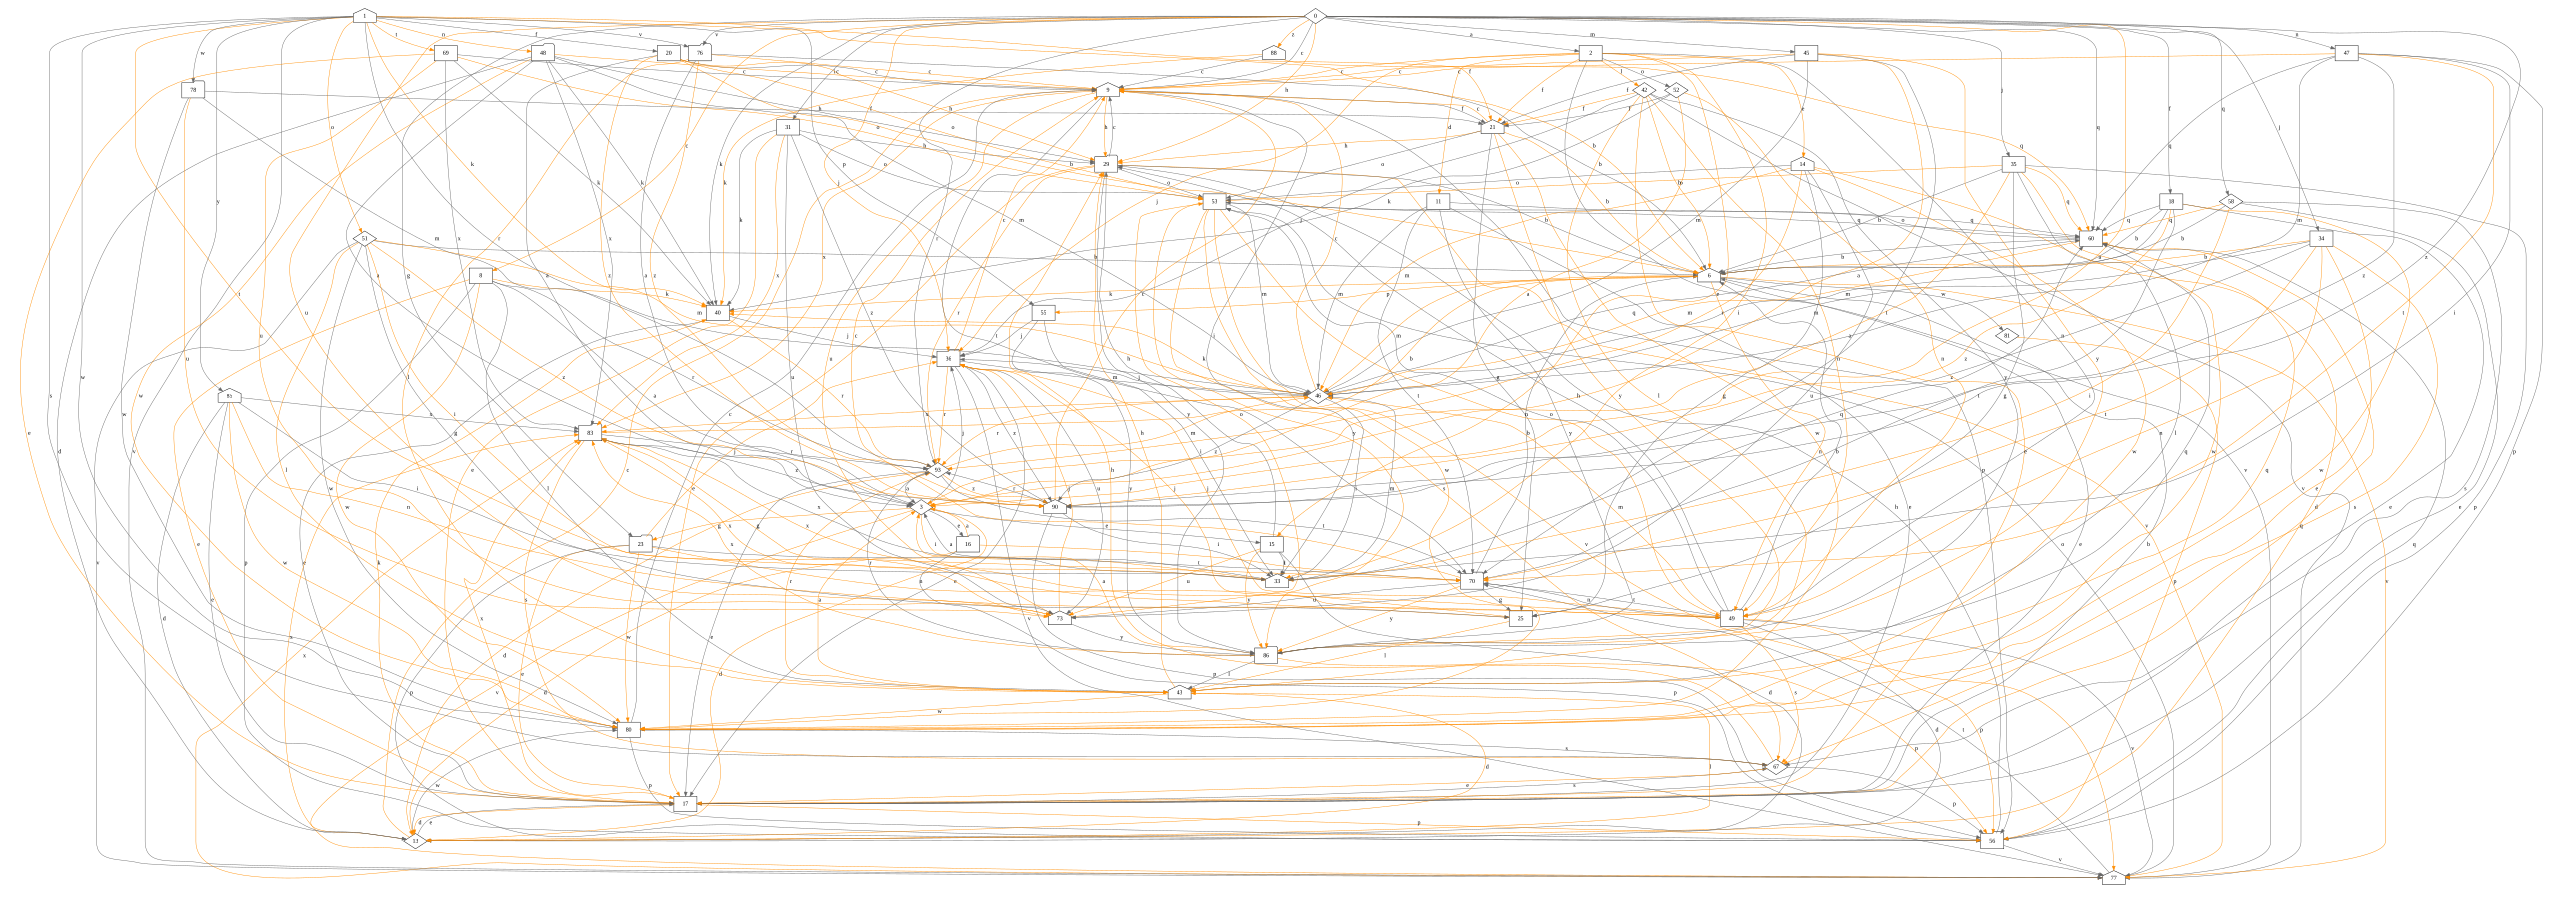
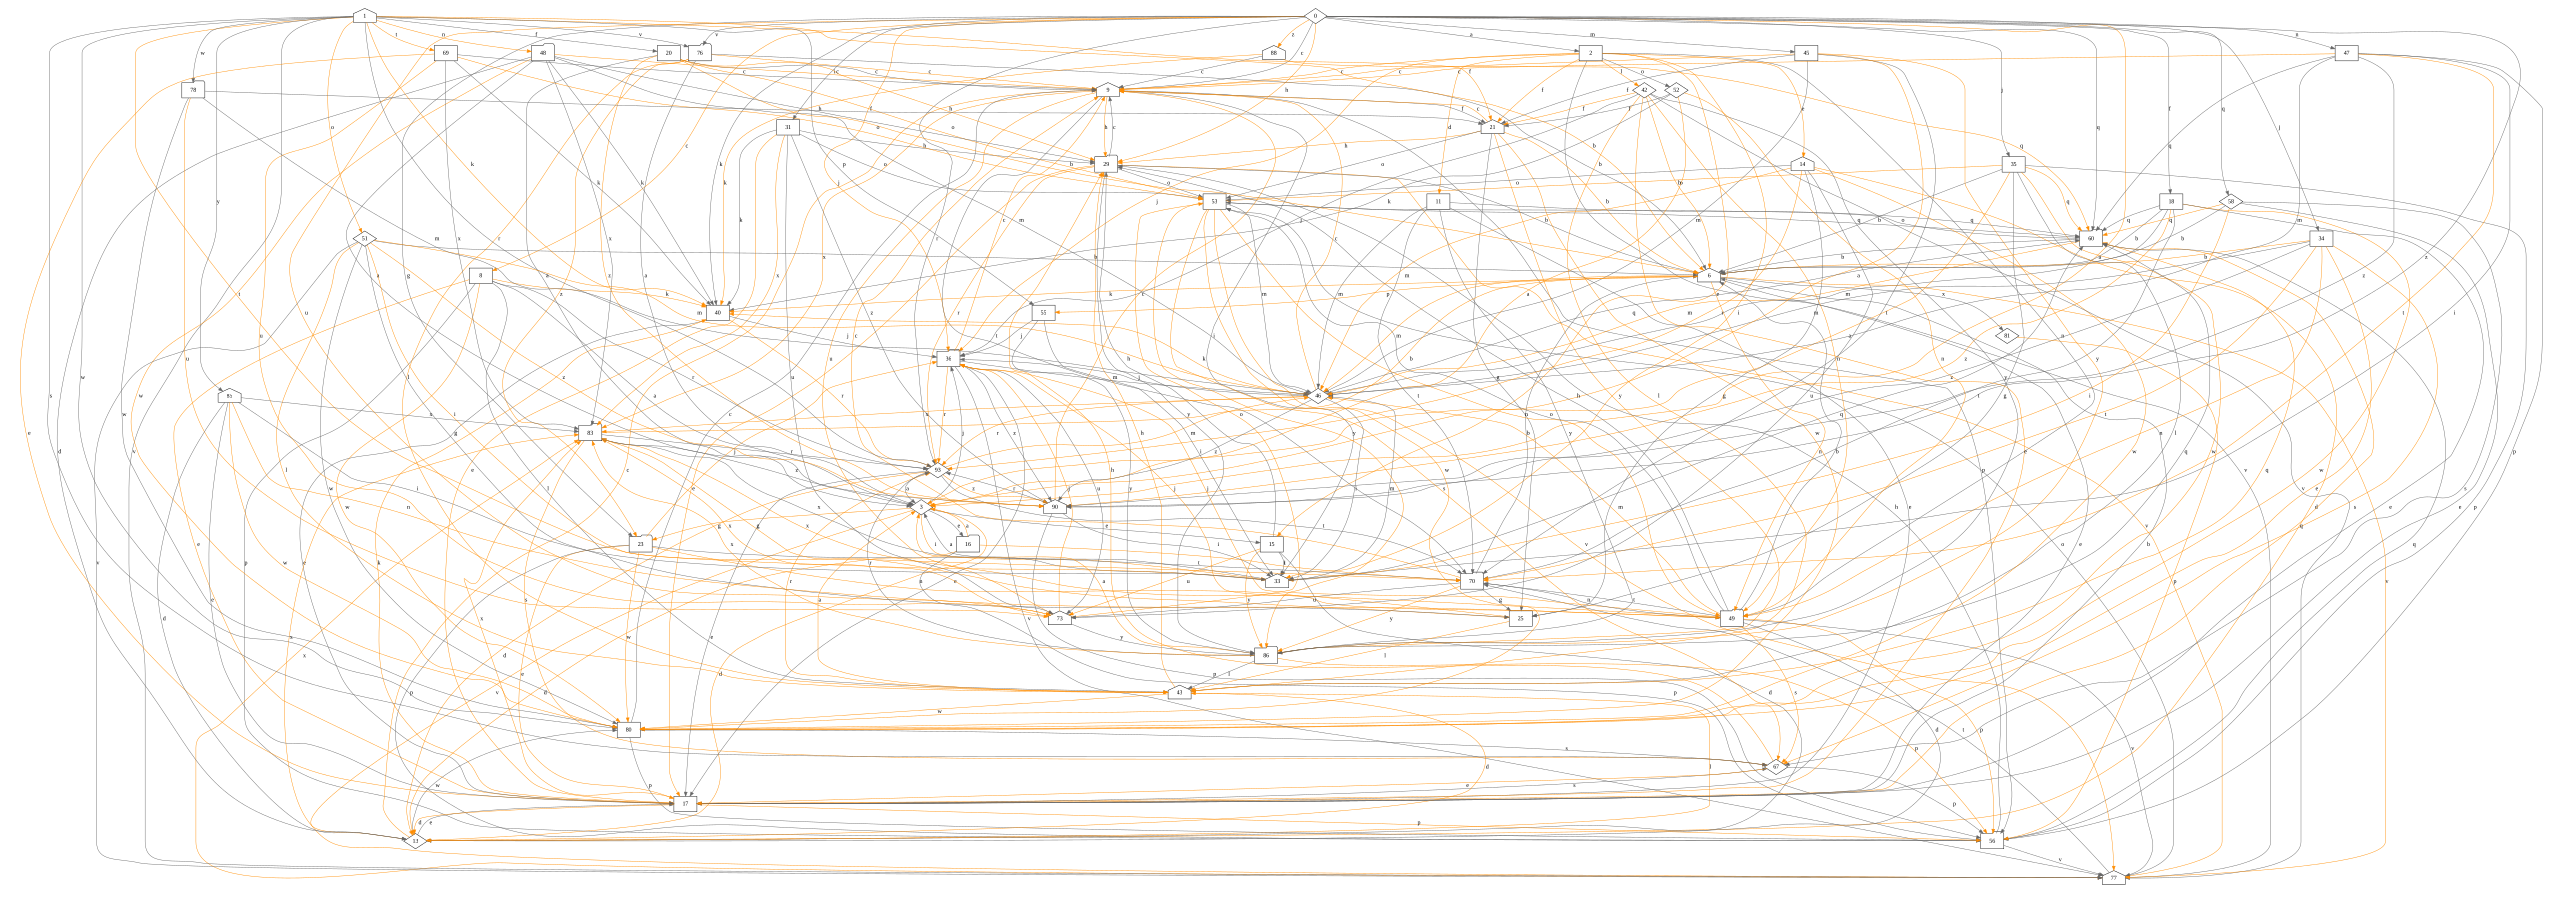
edge "6" -> "81": label "w" -> "x"
edge "76" -> "90": now "76" -> "23"
